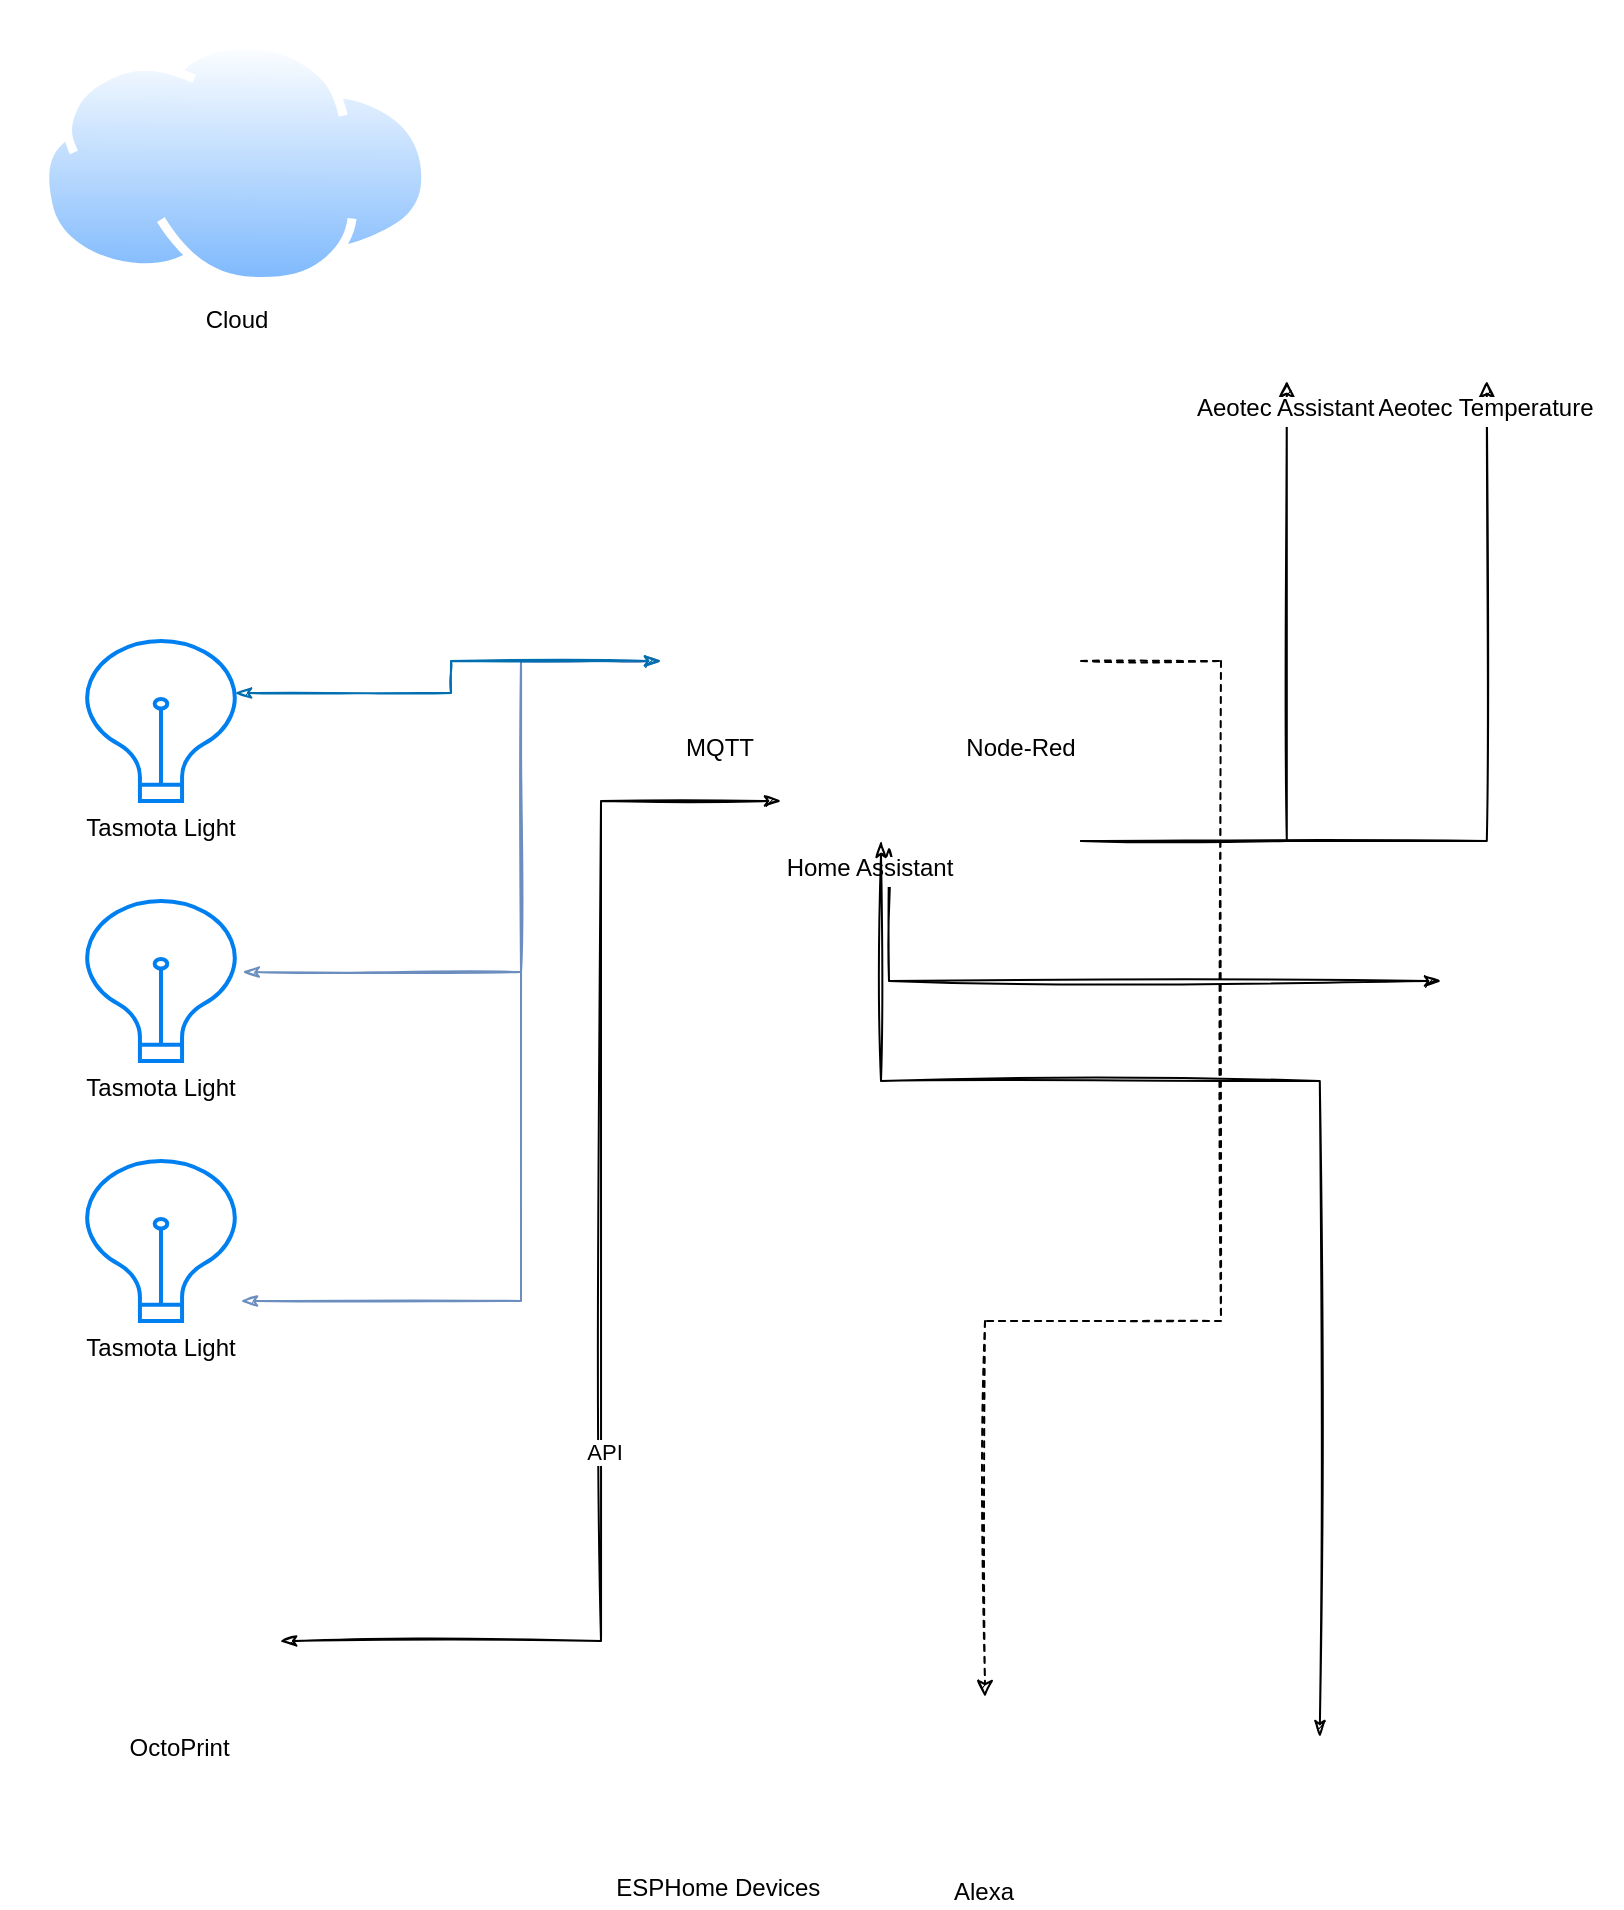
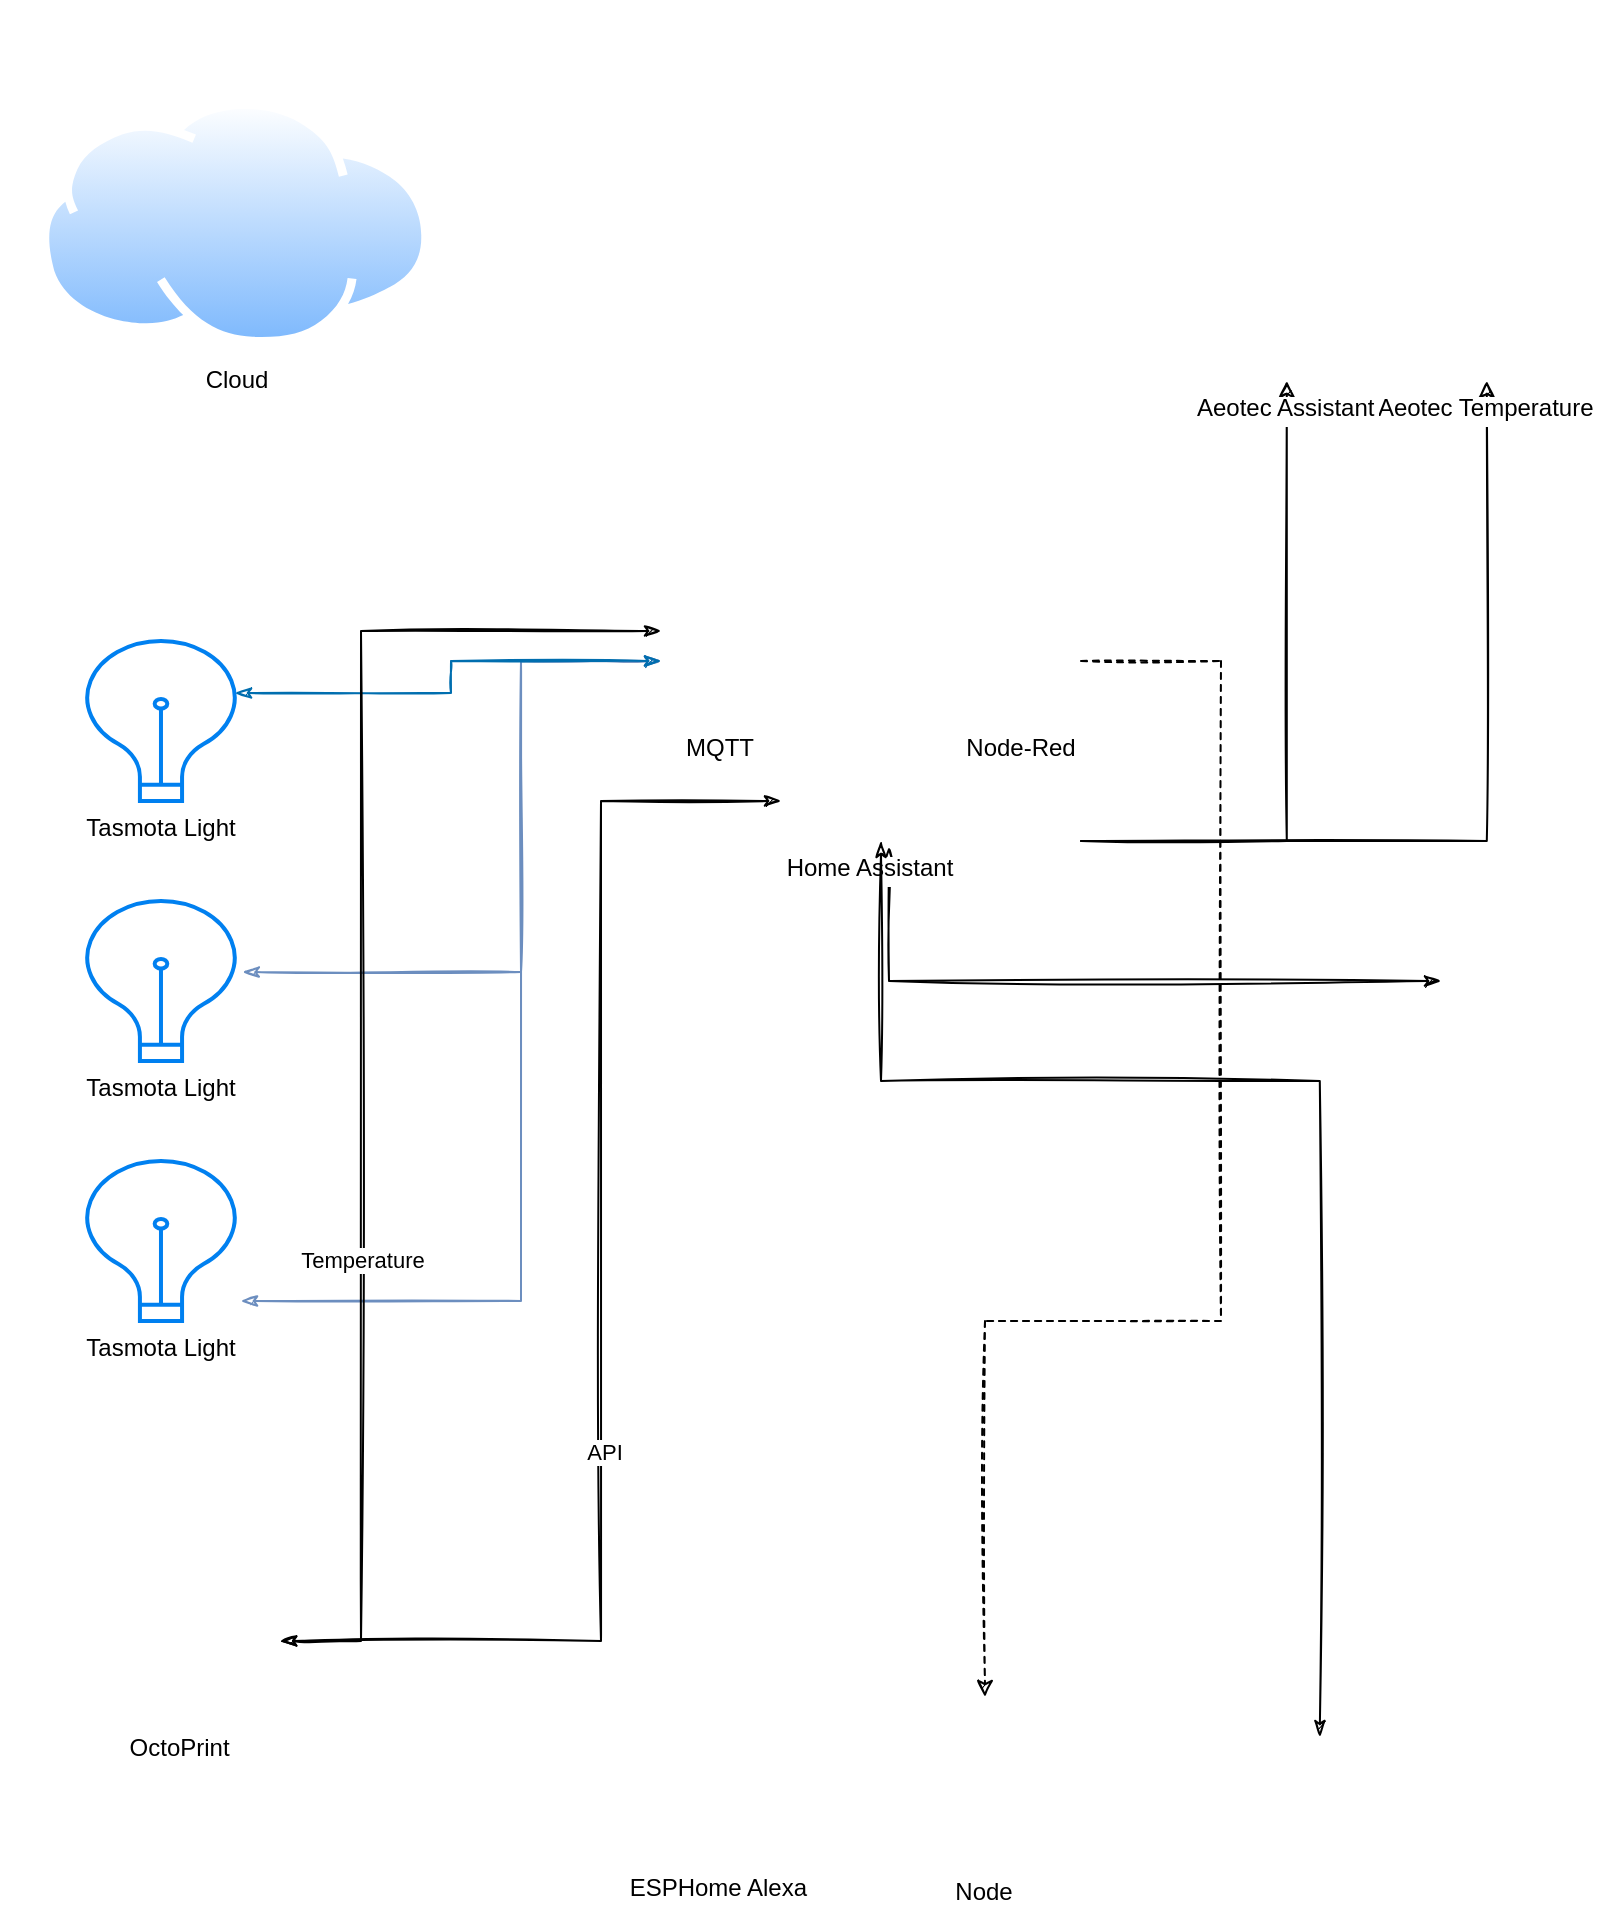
node "Cloud": moved (236, 164) -> (236, 224)
edge "MQTT" -- "OctoPrint": added, label "Temperature"
node "ESPHome Devices": label "ESPHome Devices" -> "ESPHome Alexa"
node "Alexa": label "Alexa" -> "Node"
